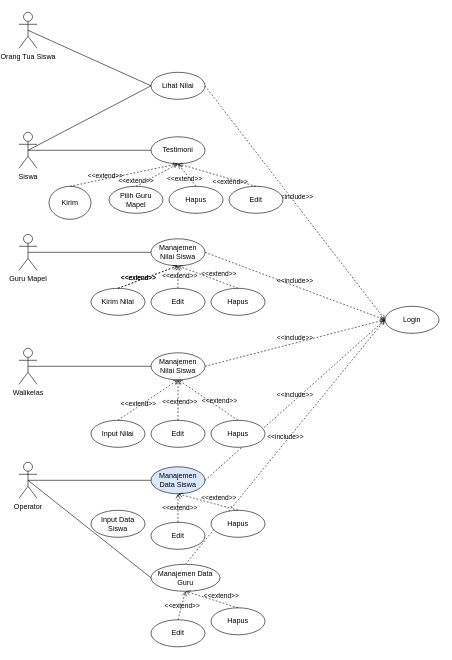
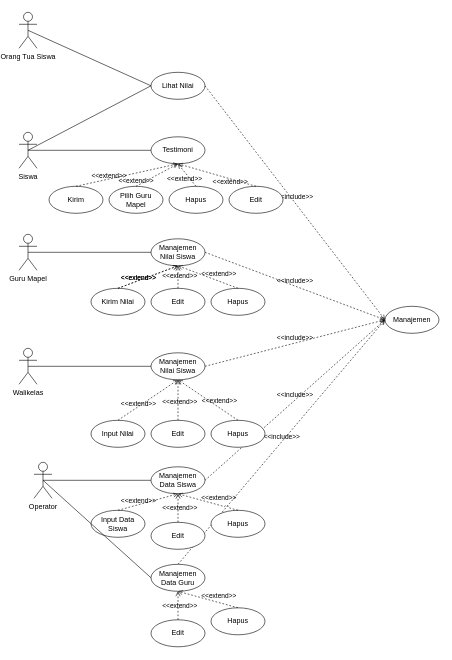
node "Kirim": size 42x33 -> 54x27
node "Login": label "Login" -> "Manajemen"
node "Operator": moved (28, 480) -> (43, 480)
node "Manajemen Data Siswa": fillcolor #dae8fc -> #ffffff
edge "Input Data Siswa" -> "Manajemen Data Siswa": added, label "<<extend>>"
node "Manajemen Data Guru": size 69x27 -> 54x27
